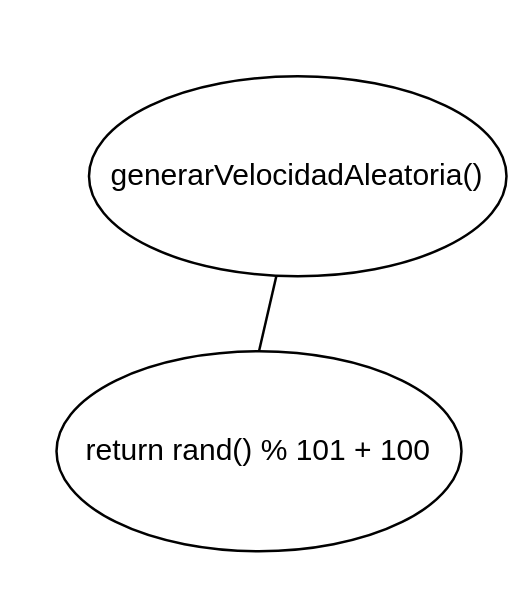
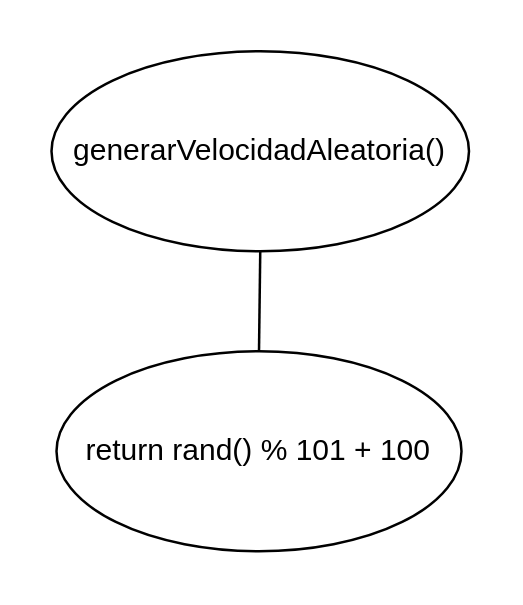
node "generarVelocidadAleatoria()": moved (298, 176) -> (260, 151)
